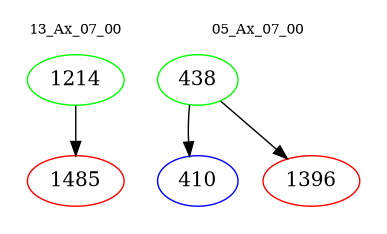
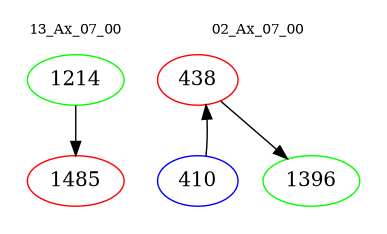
cluster "05_Ax_07_00": label "05_Ax_07_00" -> "02_Ax_07_00"
node "438": color green -> red
edge "438" -> "410": reversed
node "1396": color red -> green
